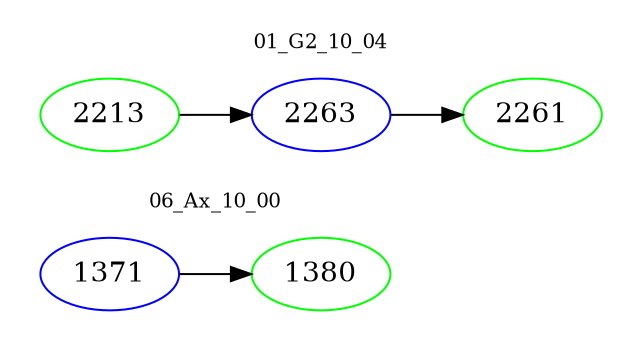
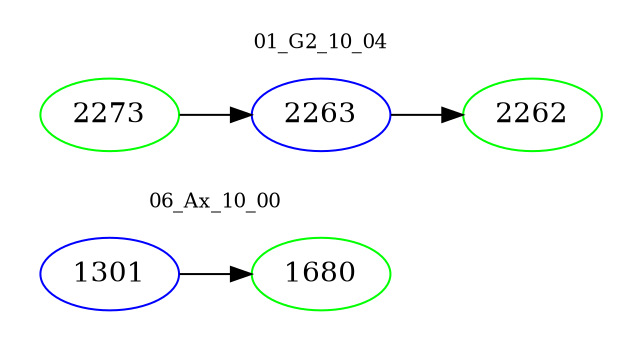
node "2213": label "2213" -> "2273"
node "2261": label "2261" -> "2262"
node "1371": label "1371" -> "1301"
node "1380": label "1380" -> "1680"
